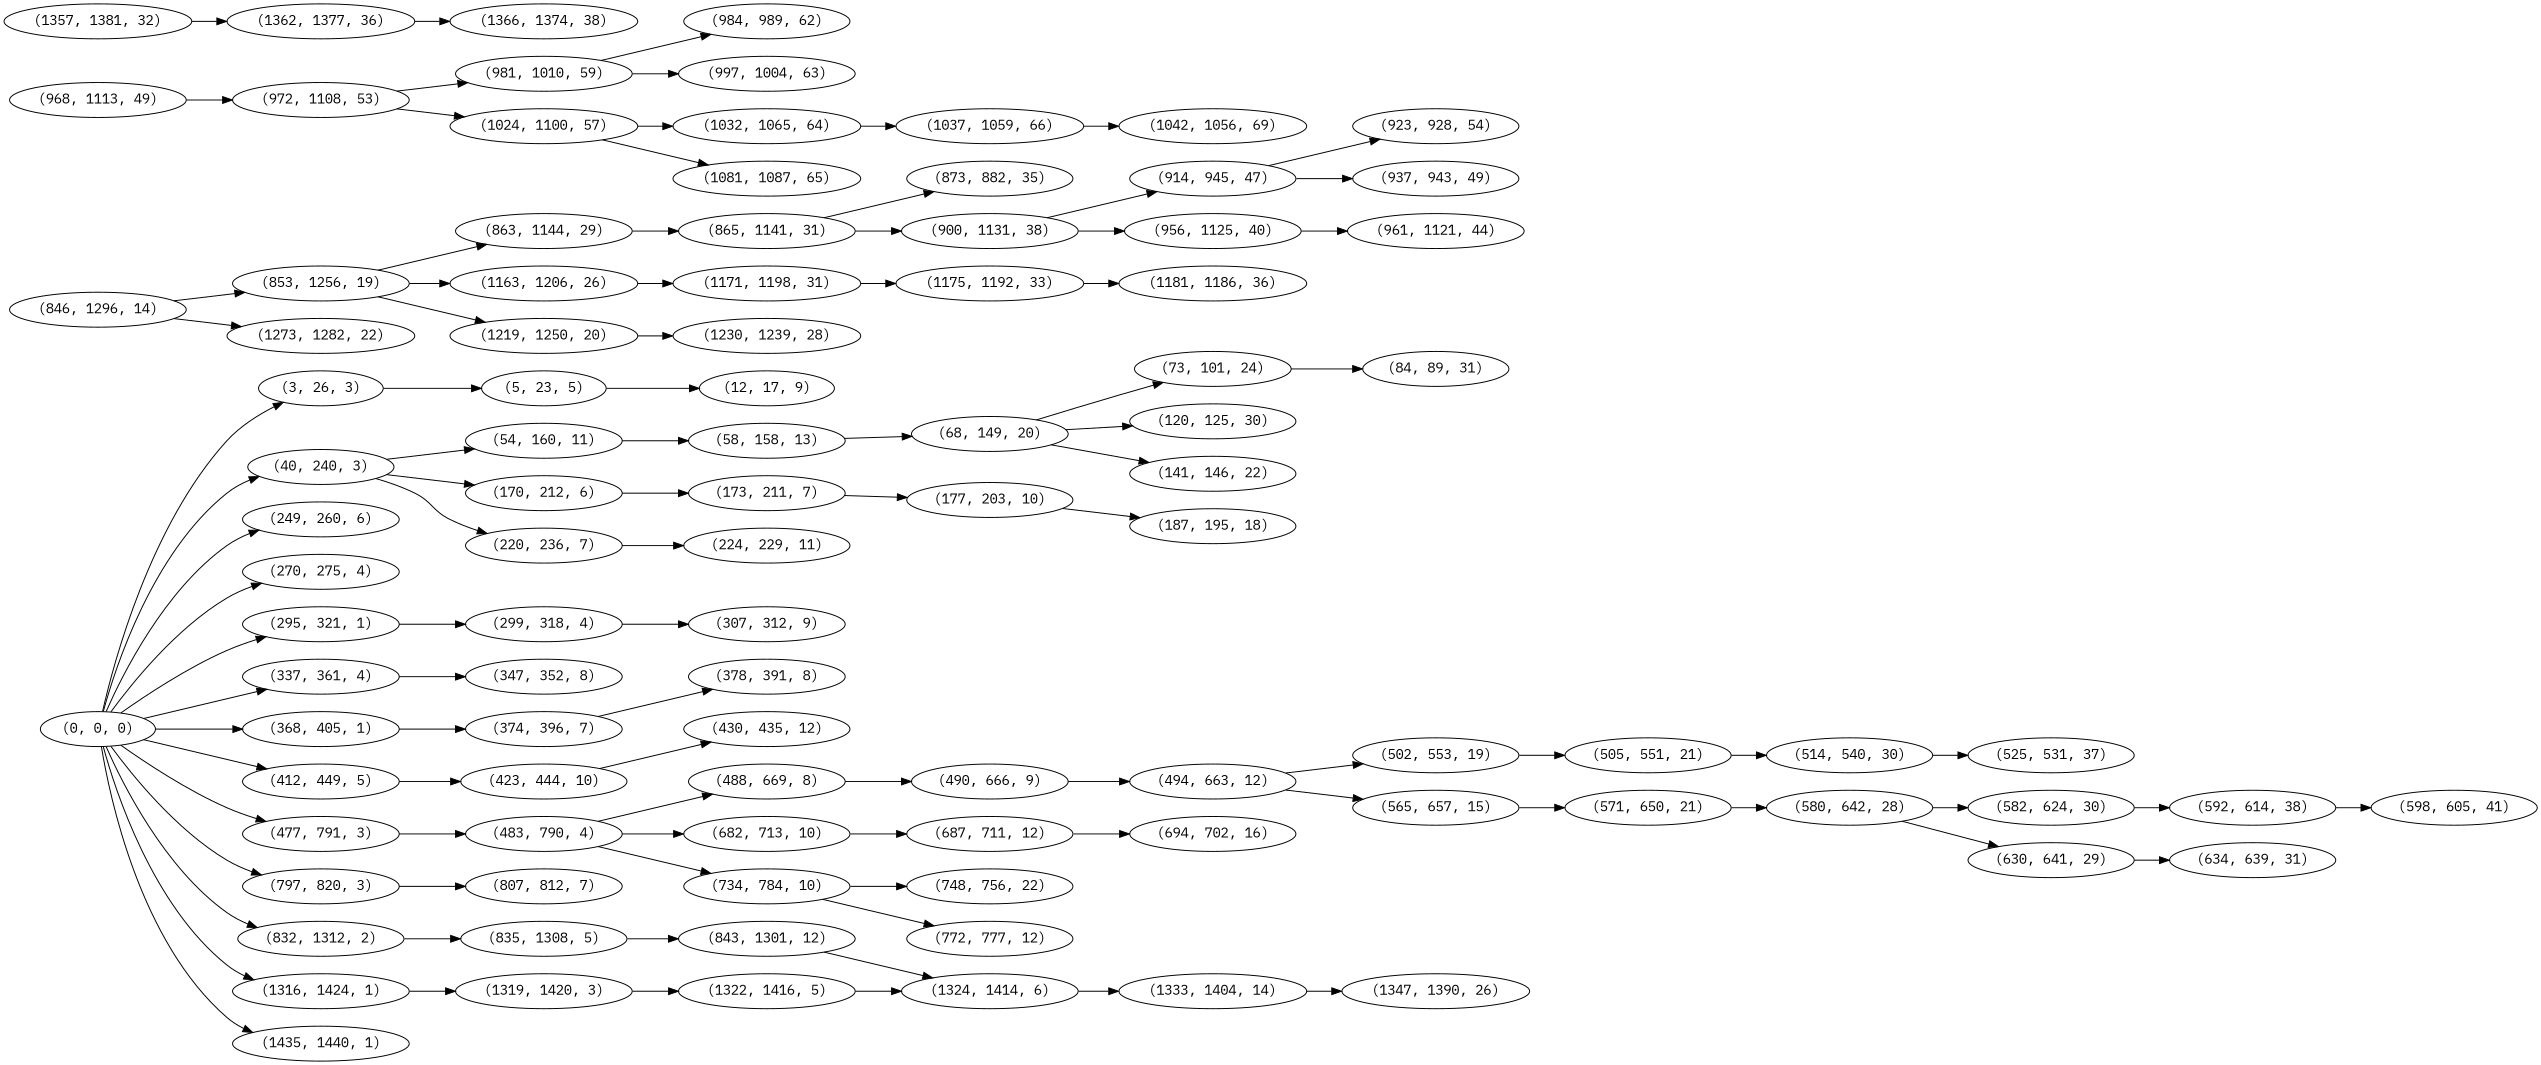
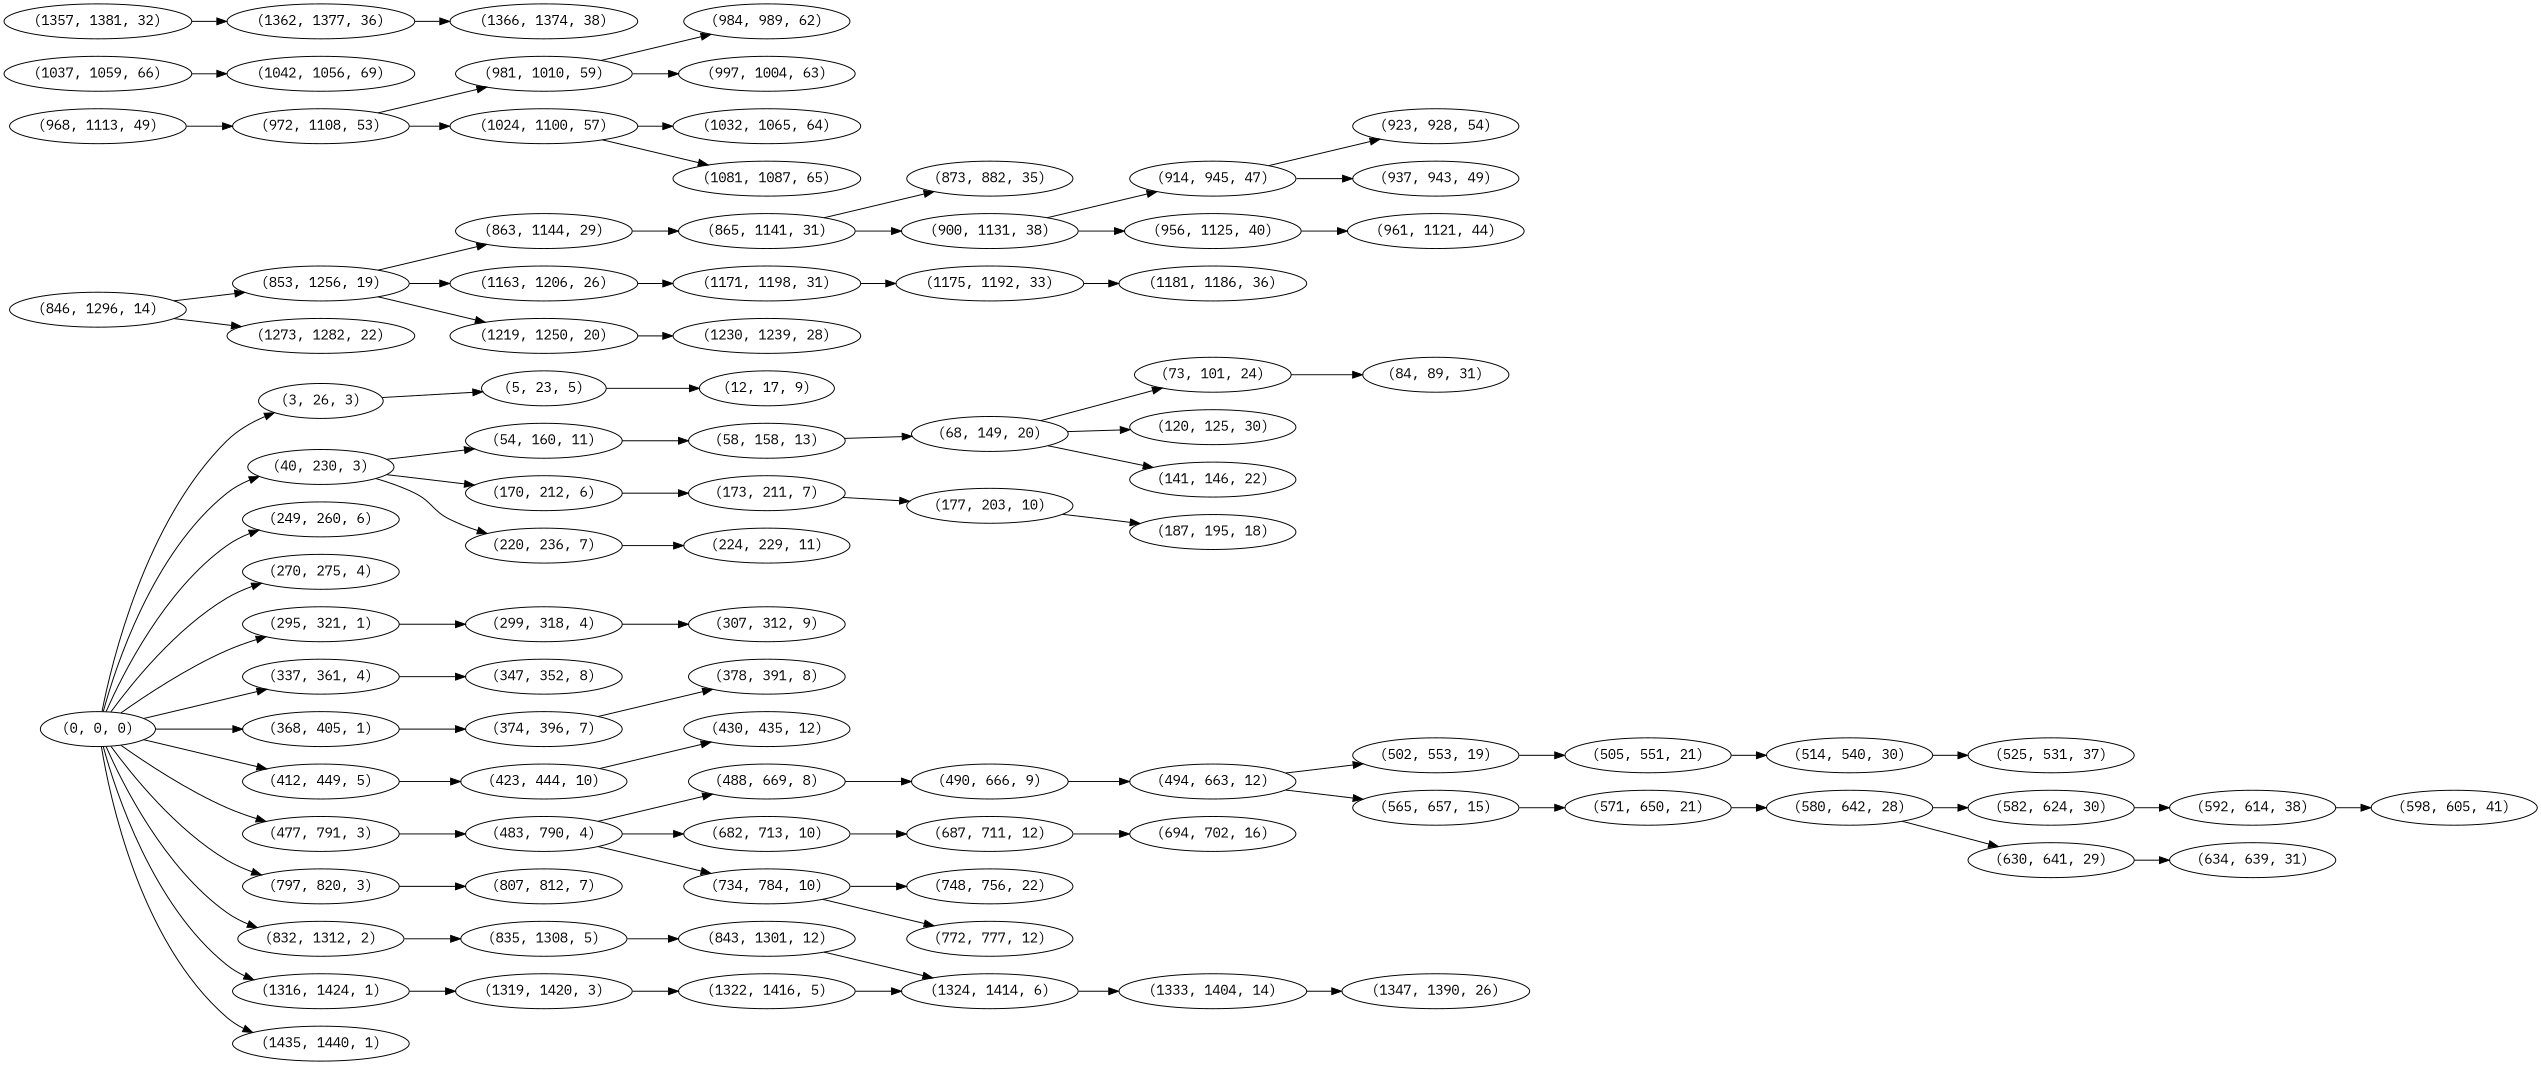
edge "(1032, 1065, 64)" -> "(1037, 1059, 66)": removed
node "(40, 240, 3)": label "(40, 240, 3)" -> "(40, 230, 3)"
